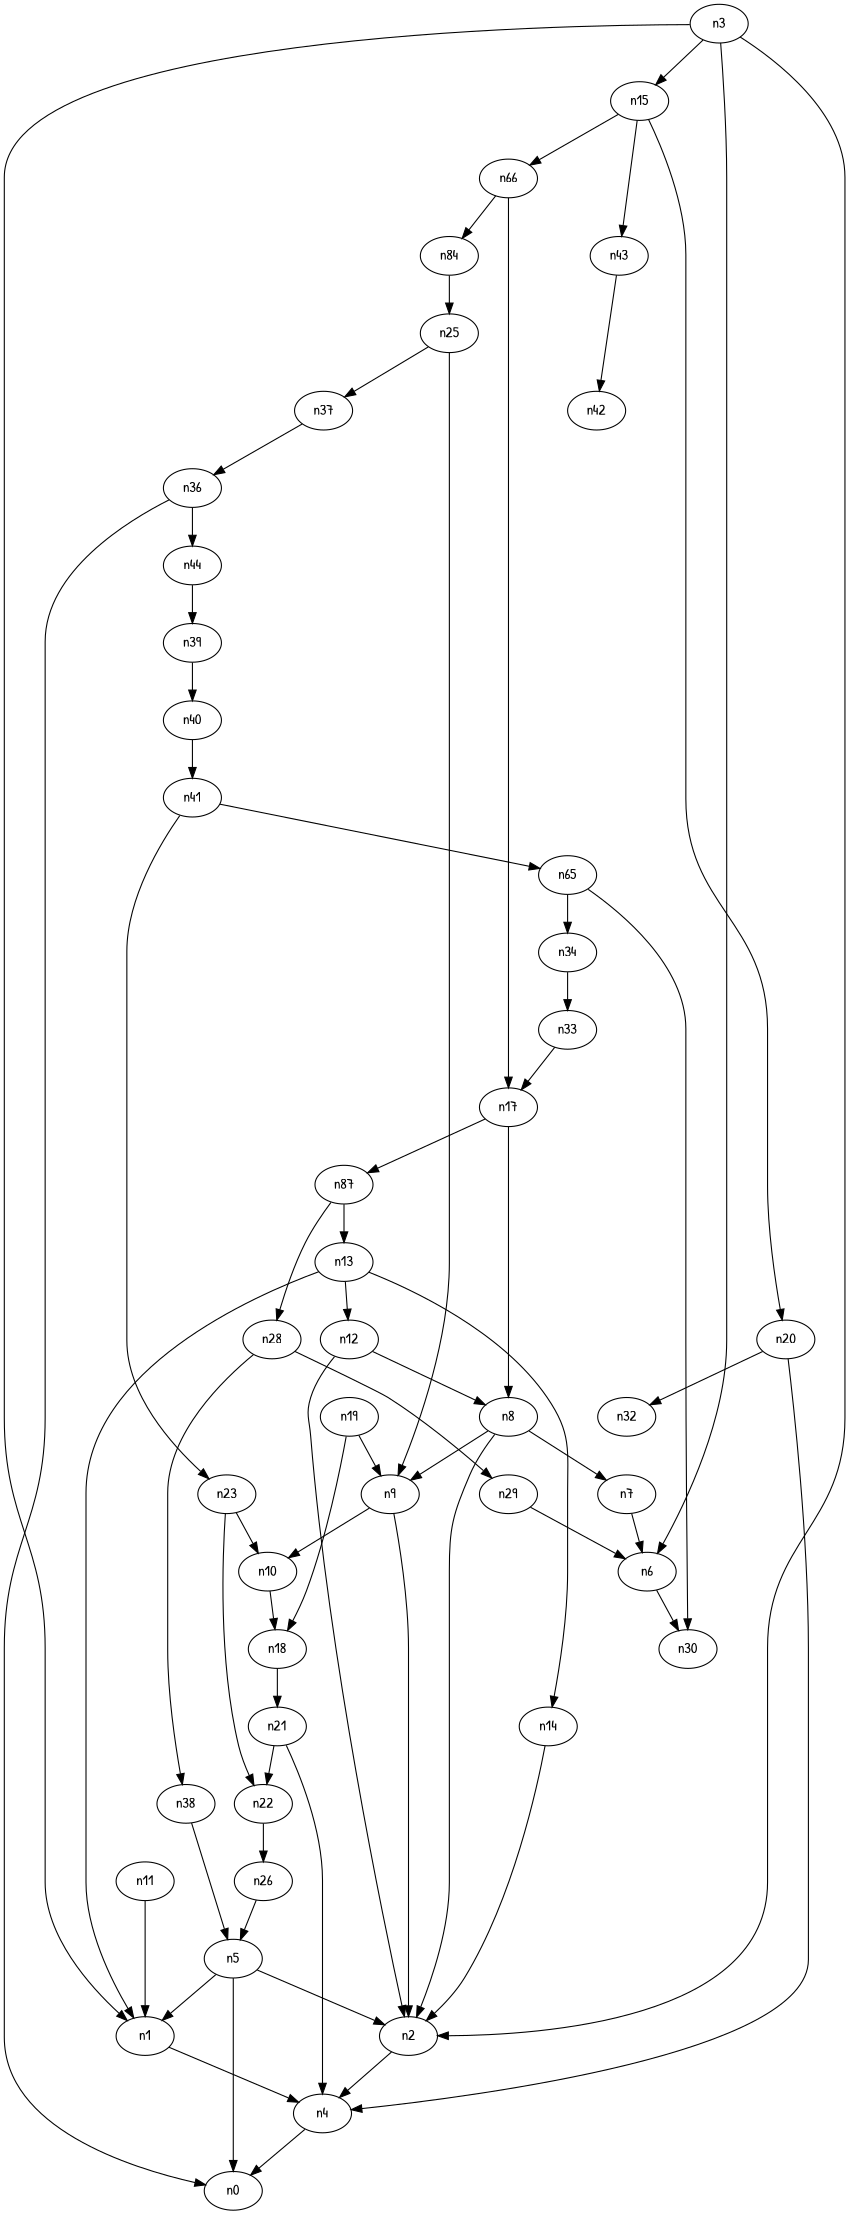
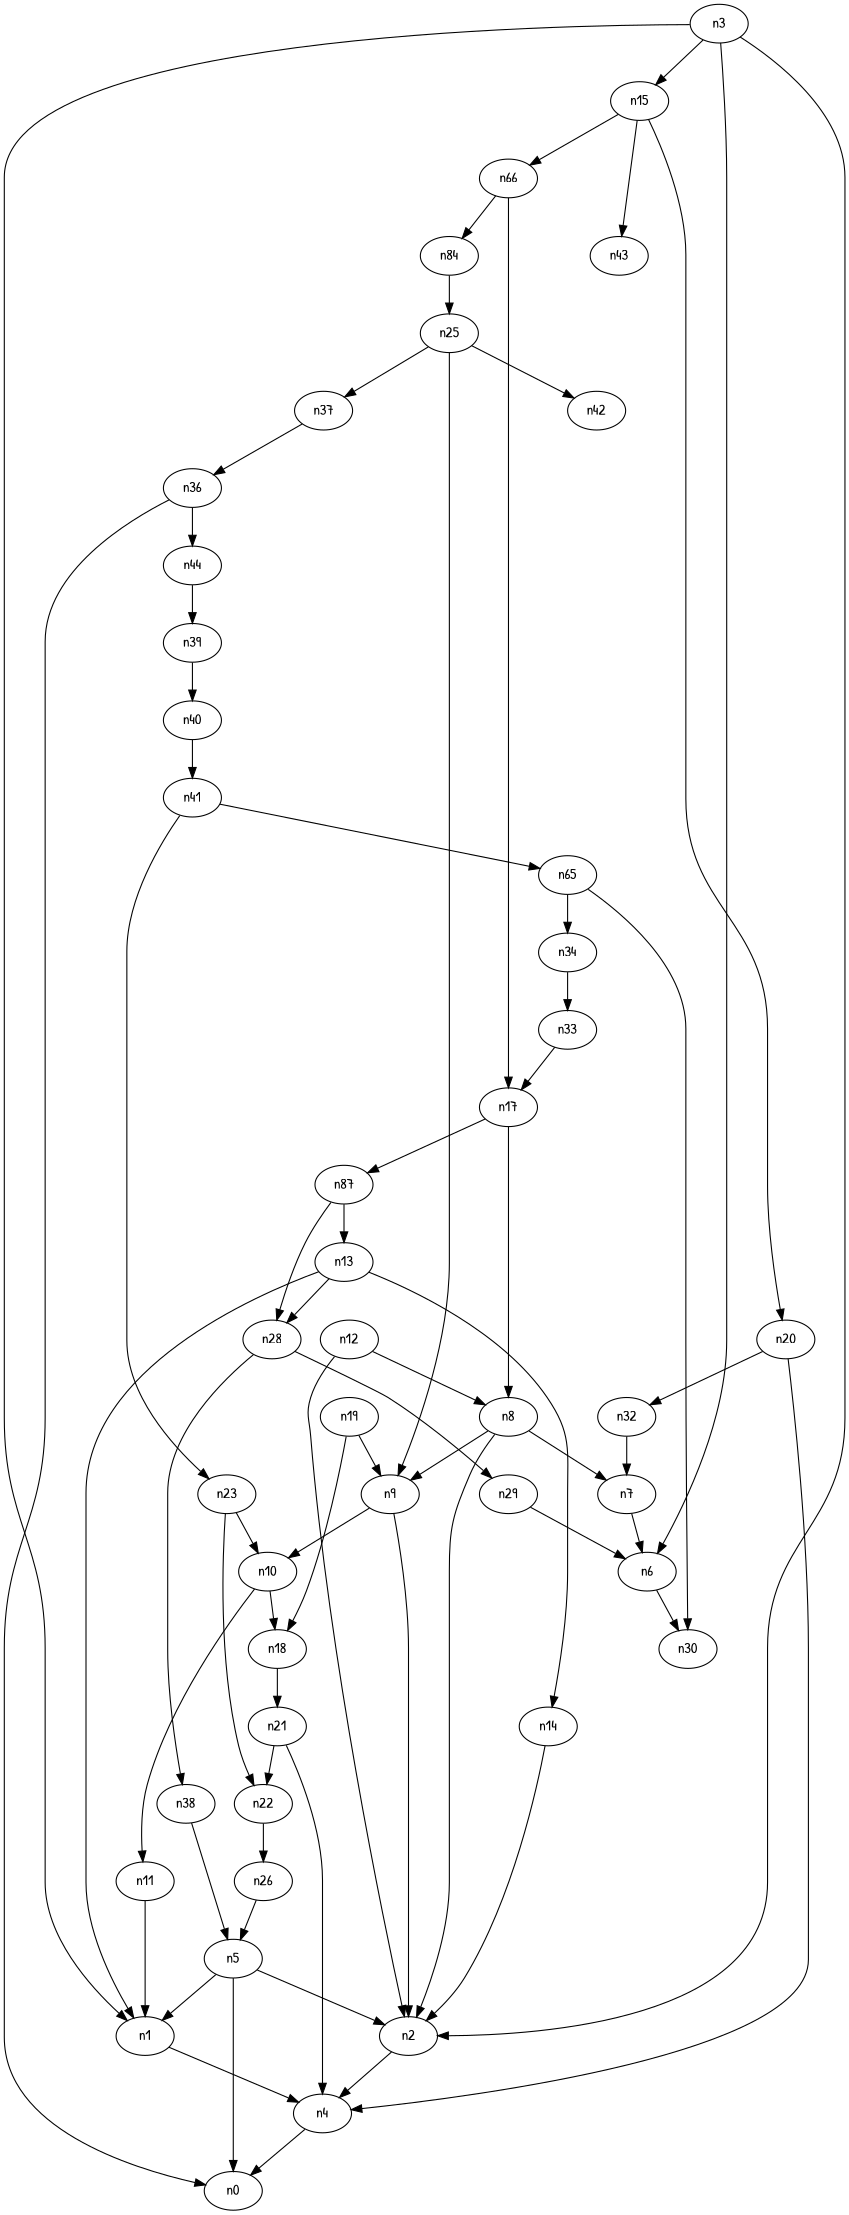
edge "n43" -> "n42": now "n25" -> "n42"
edge "n13" -> "n12": now "n13" -> "n28"
edge "n32" -> "n7": added
edge "n10" -> "n11": added
